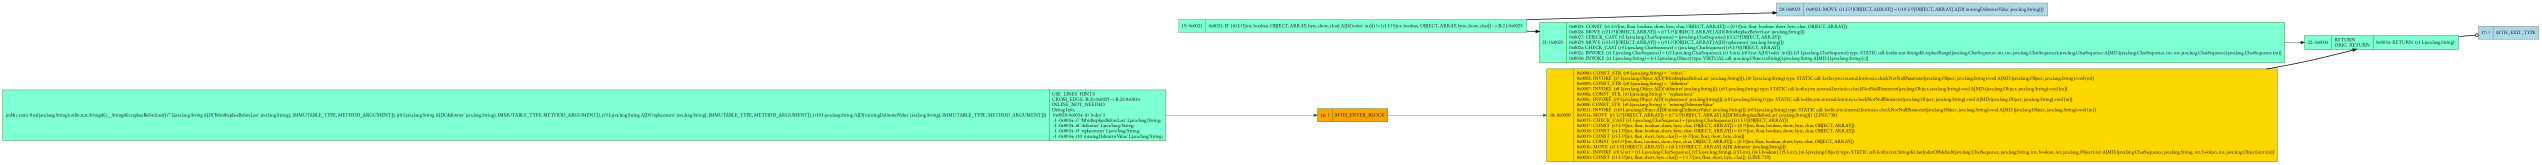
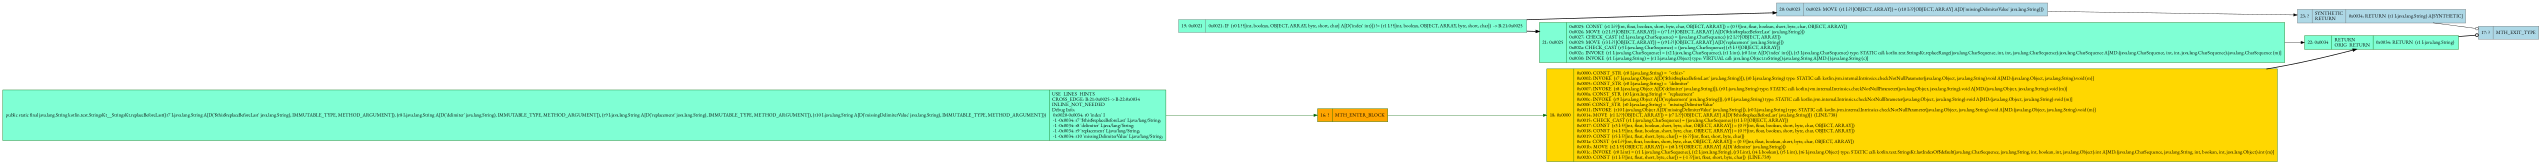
node "23: ?": added
